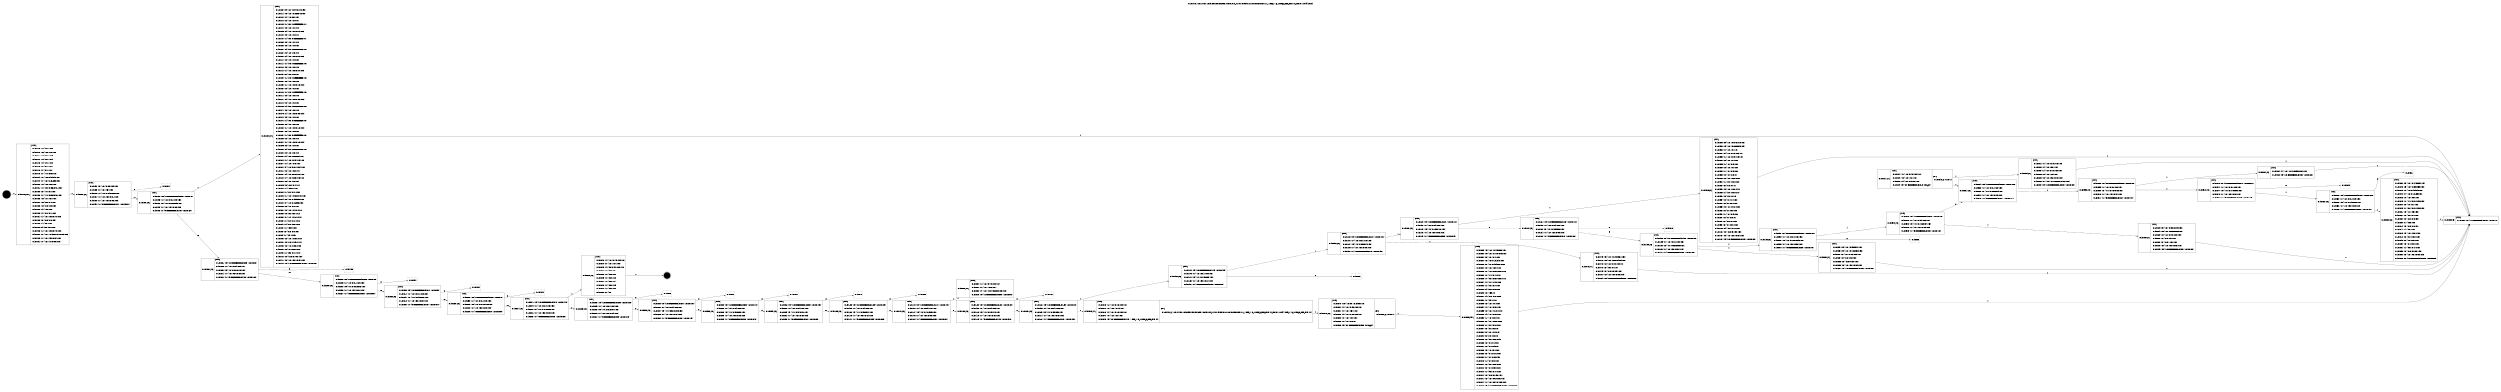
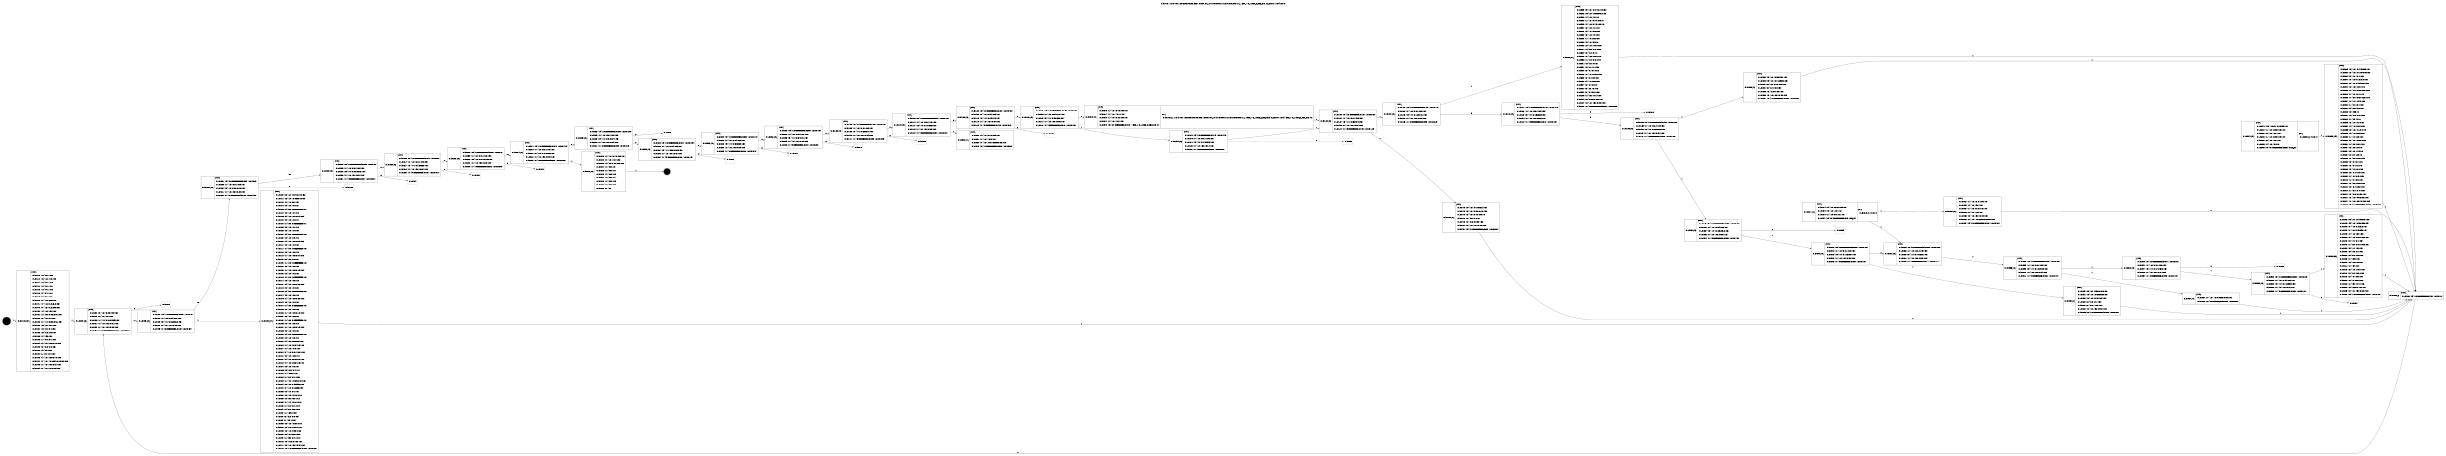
edge "0x401963 [21]" -> "0x401978 [29]": now "0x401963 [21]" -> "0x40148c [28]"
edge "0x401d0d [5]" -> "0x4012cb [29]": added, label "10"
